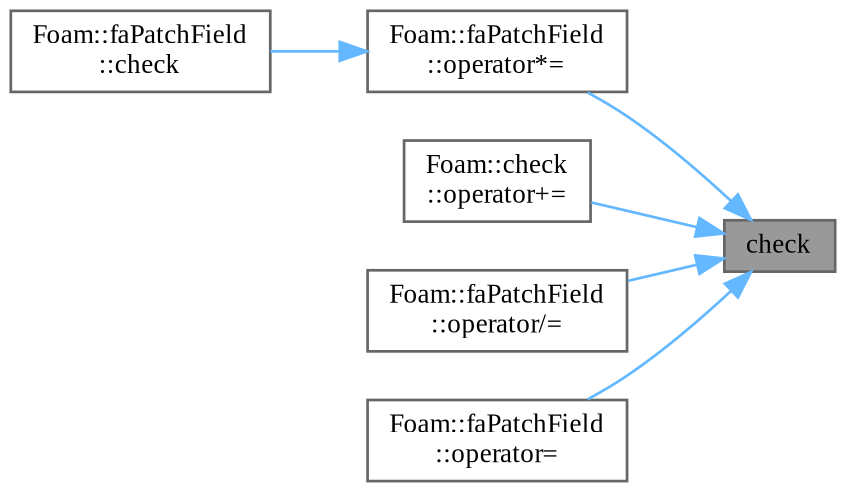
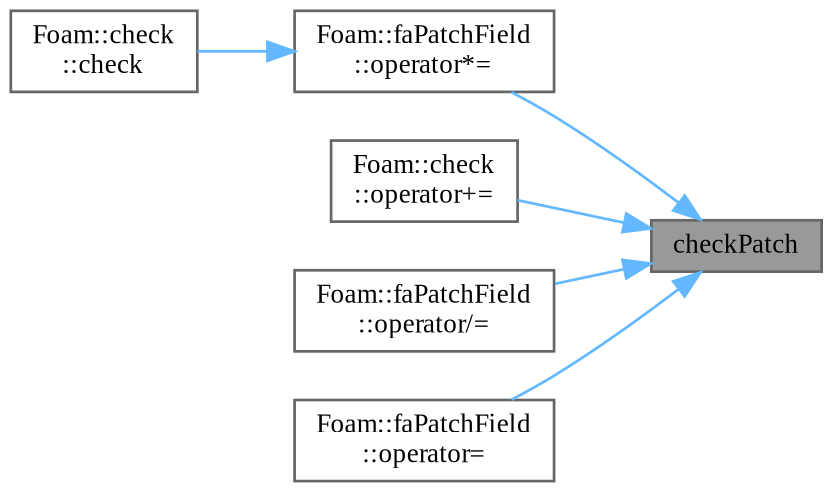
node "Foam::faPatchField ::check": label "Foam::faPatchField ::check" -> "Foam::check ::check"
node "check": label "check" -> "checkPatch"
